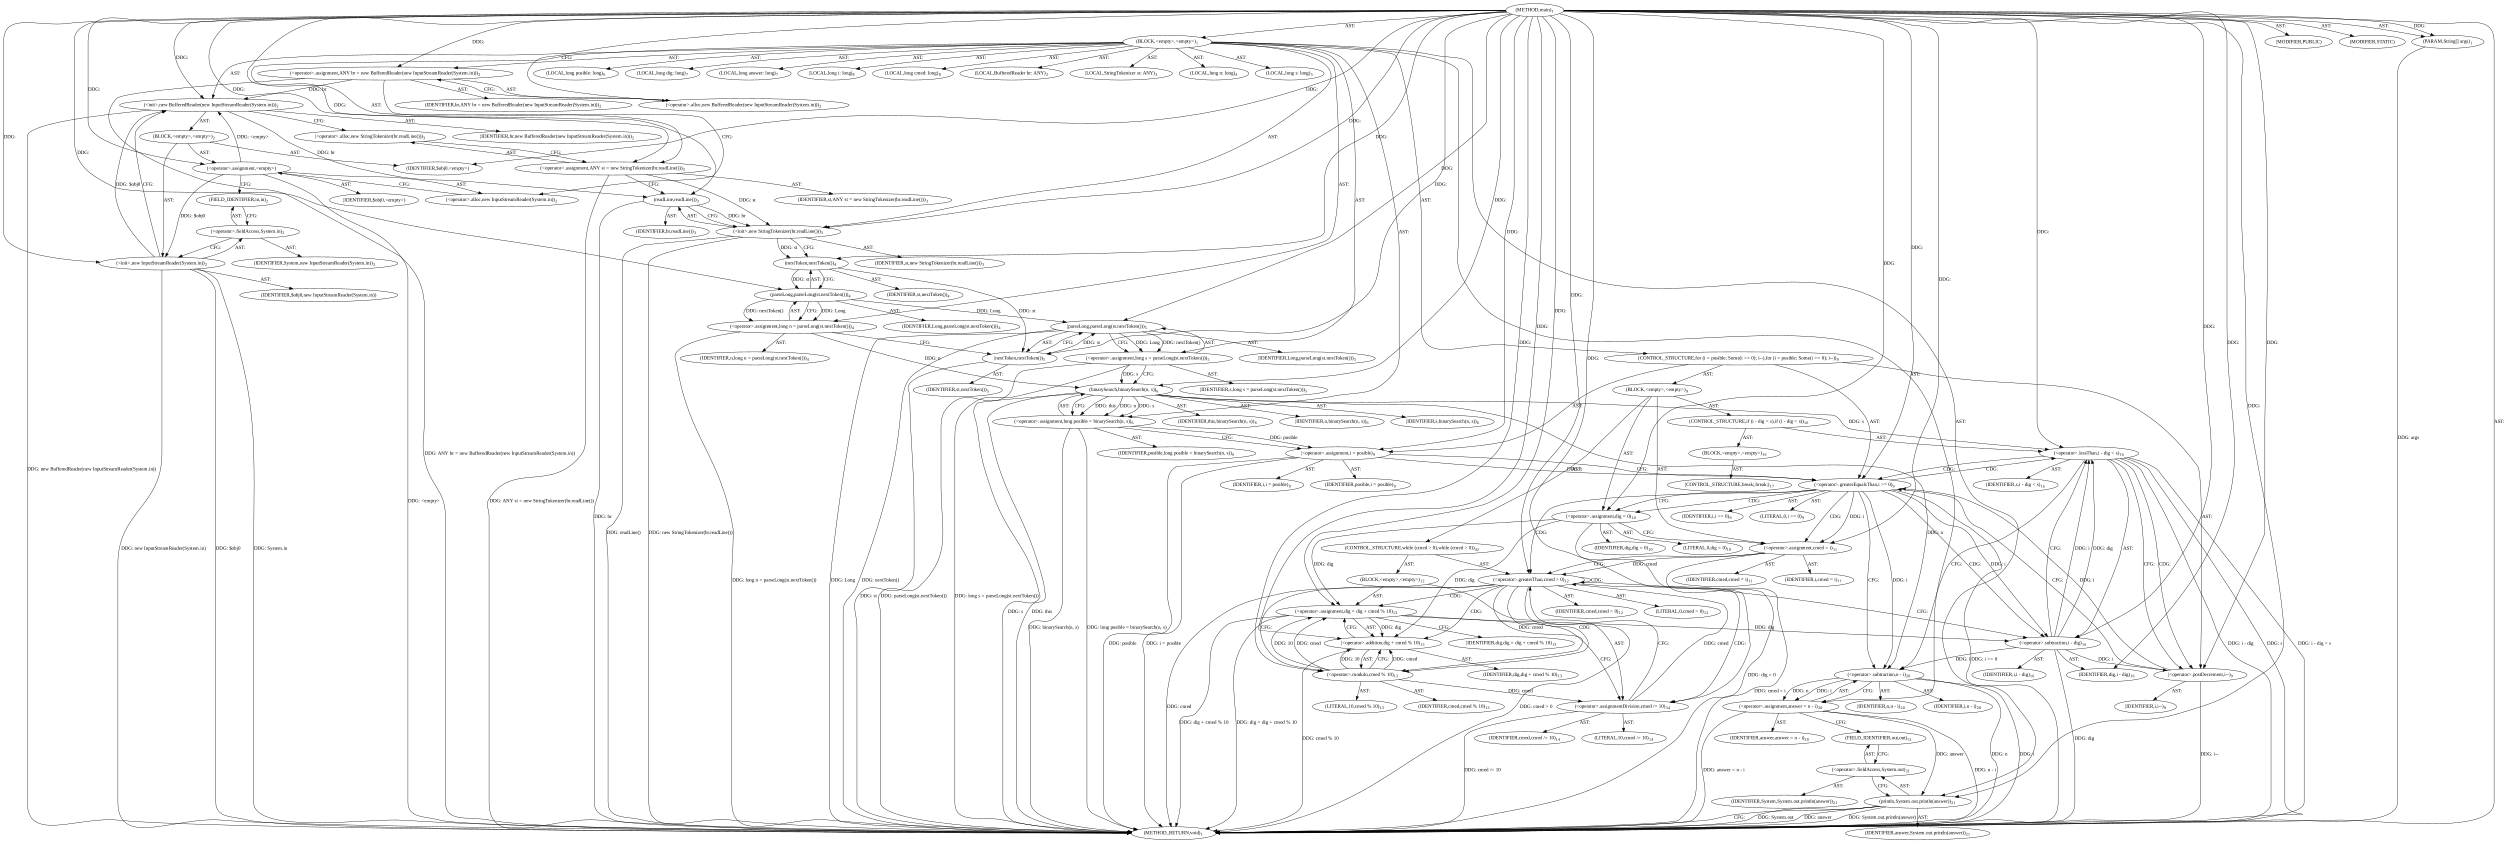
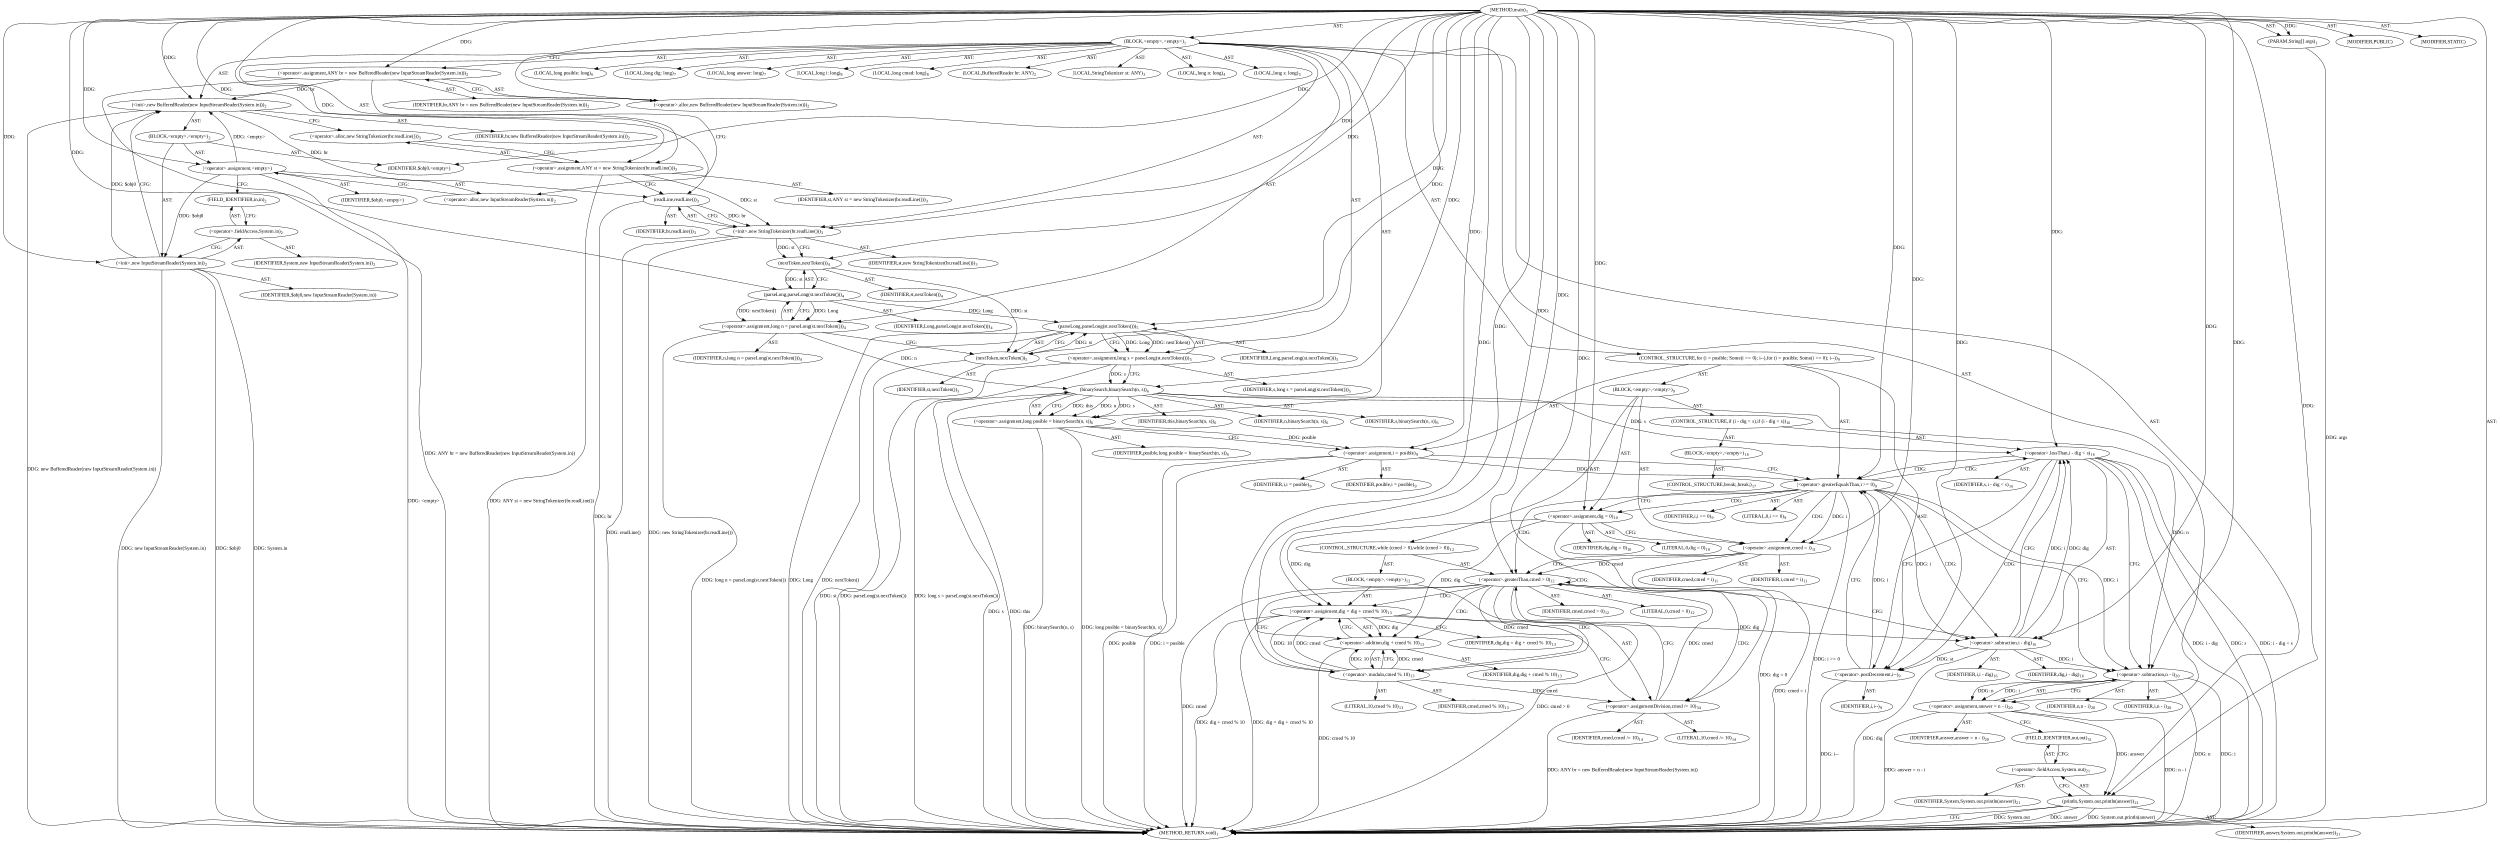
edge "(METHOD,main)" -> "(IDENTIFIER,dig,i - dig)": now "(METHOD,main)" -> "(<operator>.subtraction,n - i)"
node "(CONTROL_STRUCTURE,while (cmed > 0),while (cmed > 0))": text "42" -> "12"
edge "(<operator>.subtraction,i - dig)" -> "(<operator>.postDecrement,i--)": label "DDG: i" -> "DDG: st"
edge "(<operator>.assignmentDivision,cmed /= 10)" -> "(METHOD_RETURN,void)": label "DDG: cmed /= 10" -> "DDG: ANY br = new BufferedReader(new InputStreamReader(System.in))"
